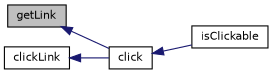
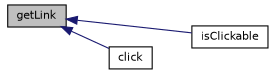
edge "isClickable" -> "click": now "isClickable" -> "getLink"
node "clickLink": removed
